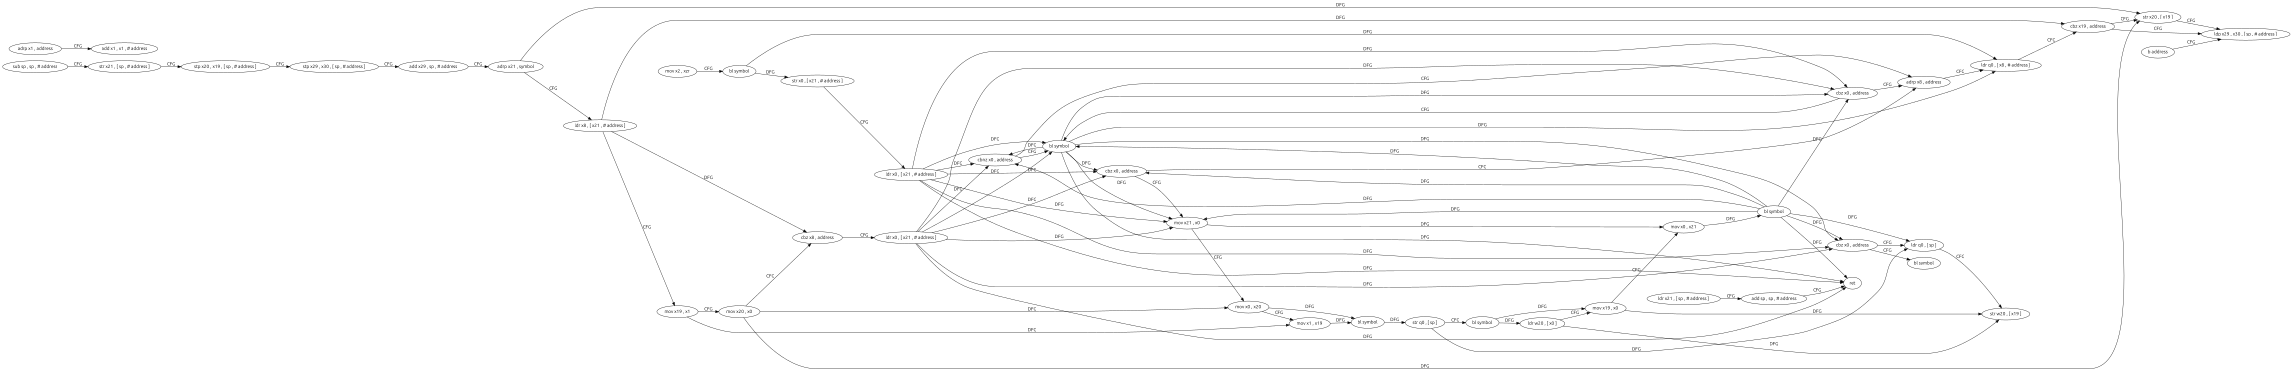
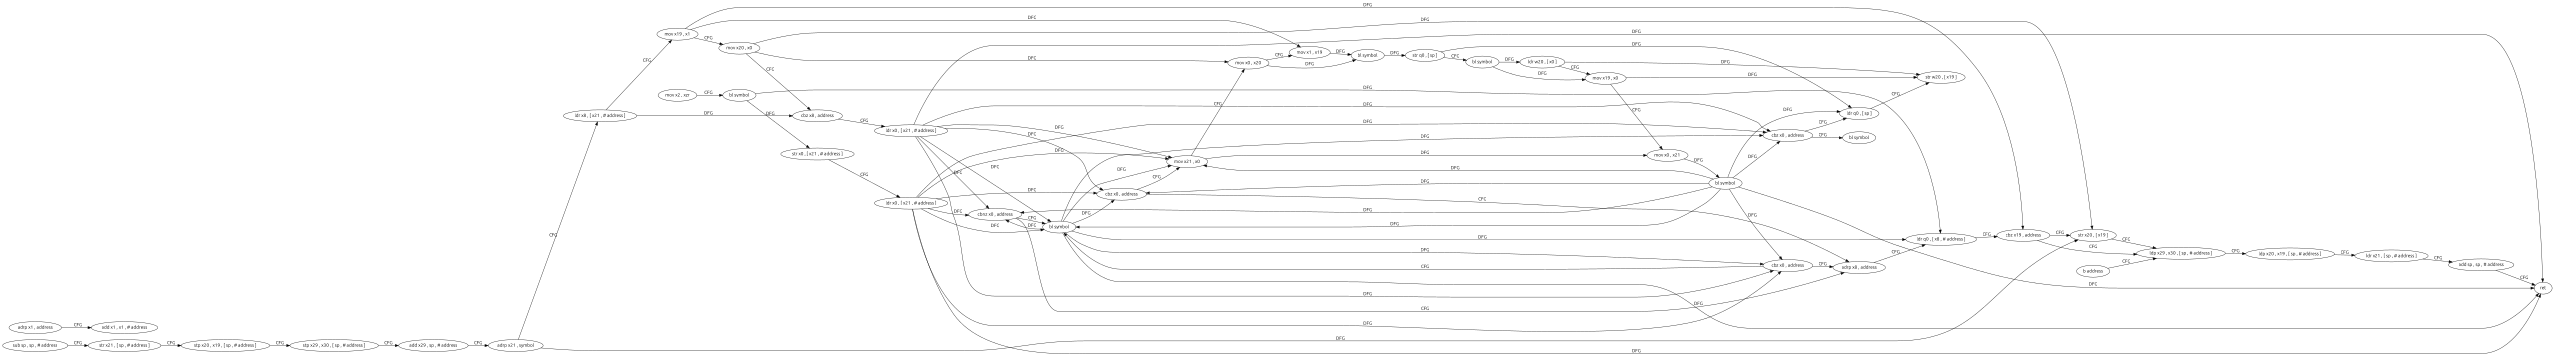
edge "ldr x8 , [ x21 , # address ]" -> "cbz x19 , address": now "mov x19 , x1" -> "cbz x19 , address"
node "ldp x20 , x19 , [ sp , # address ]": added
